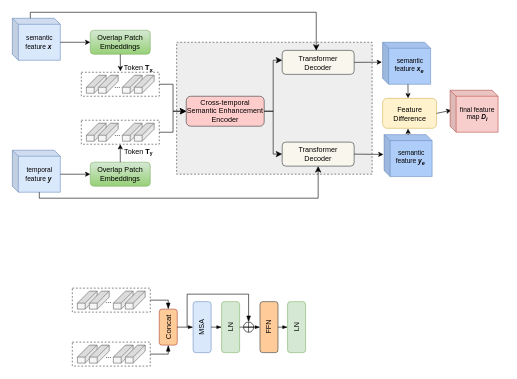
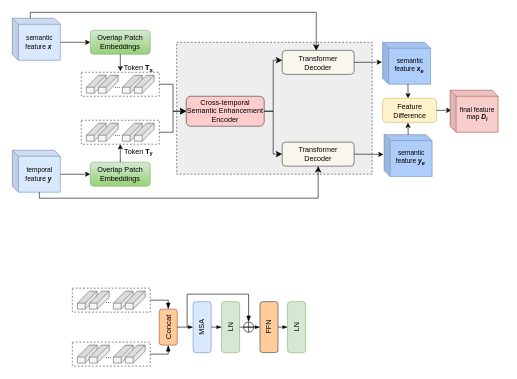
node "Feature Difference": size 54x30 -> 54x24
